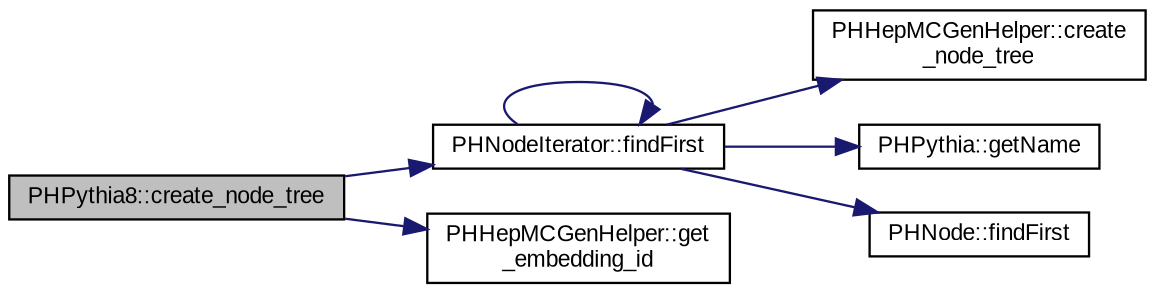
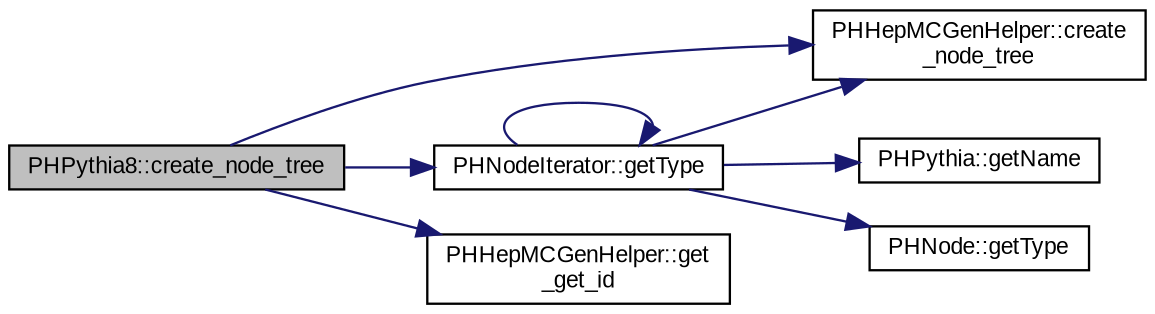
edge "PHPythia8::create_node_tree" -> "PHHepMCGenHelper::create _node_tree": added
node "PHNodeIterator::findFirst": label "PHNodeIterator::findFirst" -> "PHNodeIterator::getType"
node "PHNode::findFirst": label "PHNode::findFirst" -> "PHNode::getType"
node "PHHepMCGenHelper::get _embedding_id": label "PHHepMCGenHelper::get _embedding_id" -> "PHHepMCGenHelper::get _get_id"
